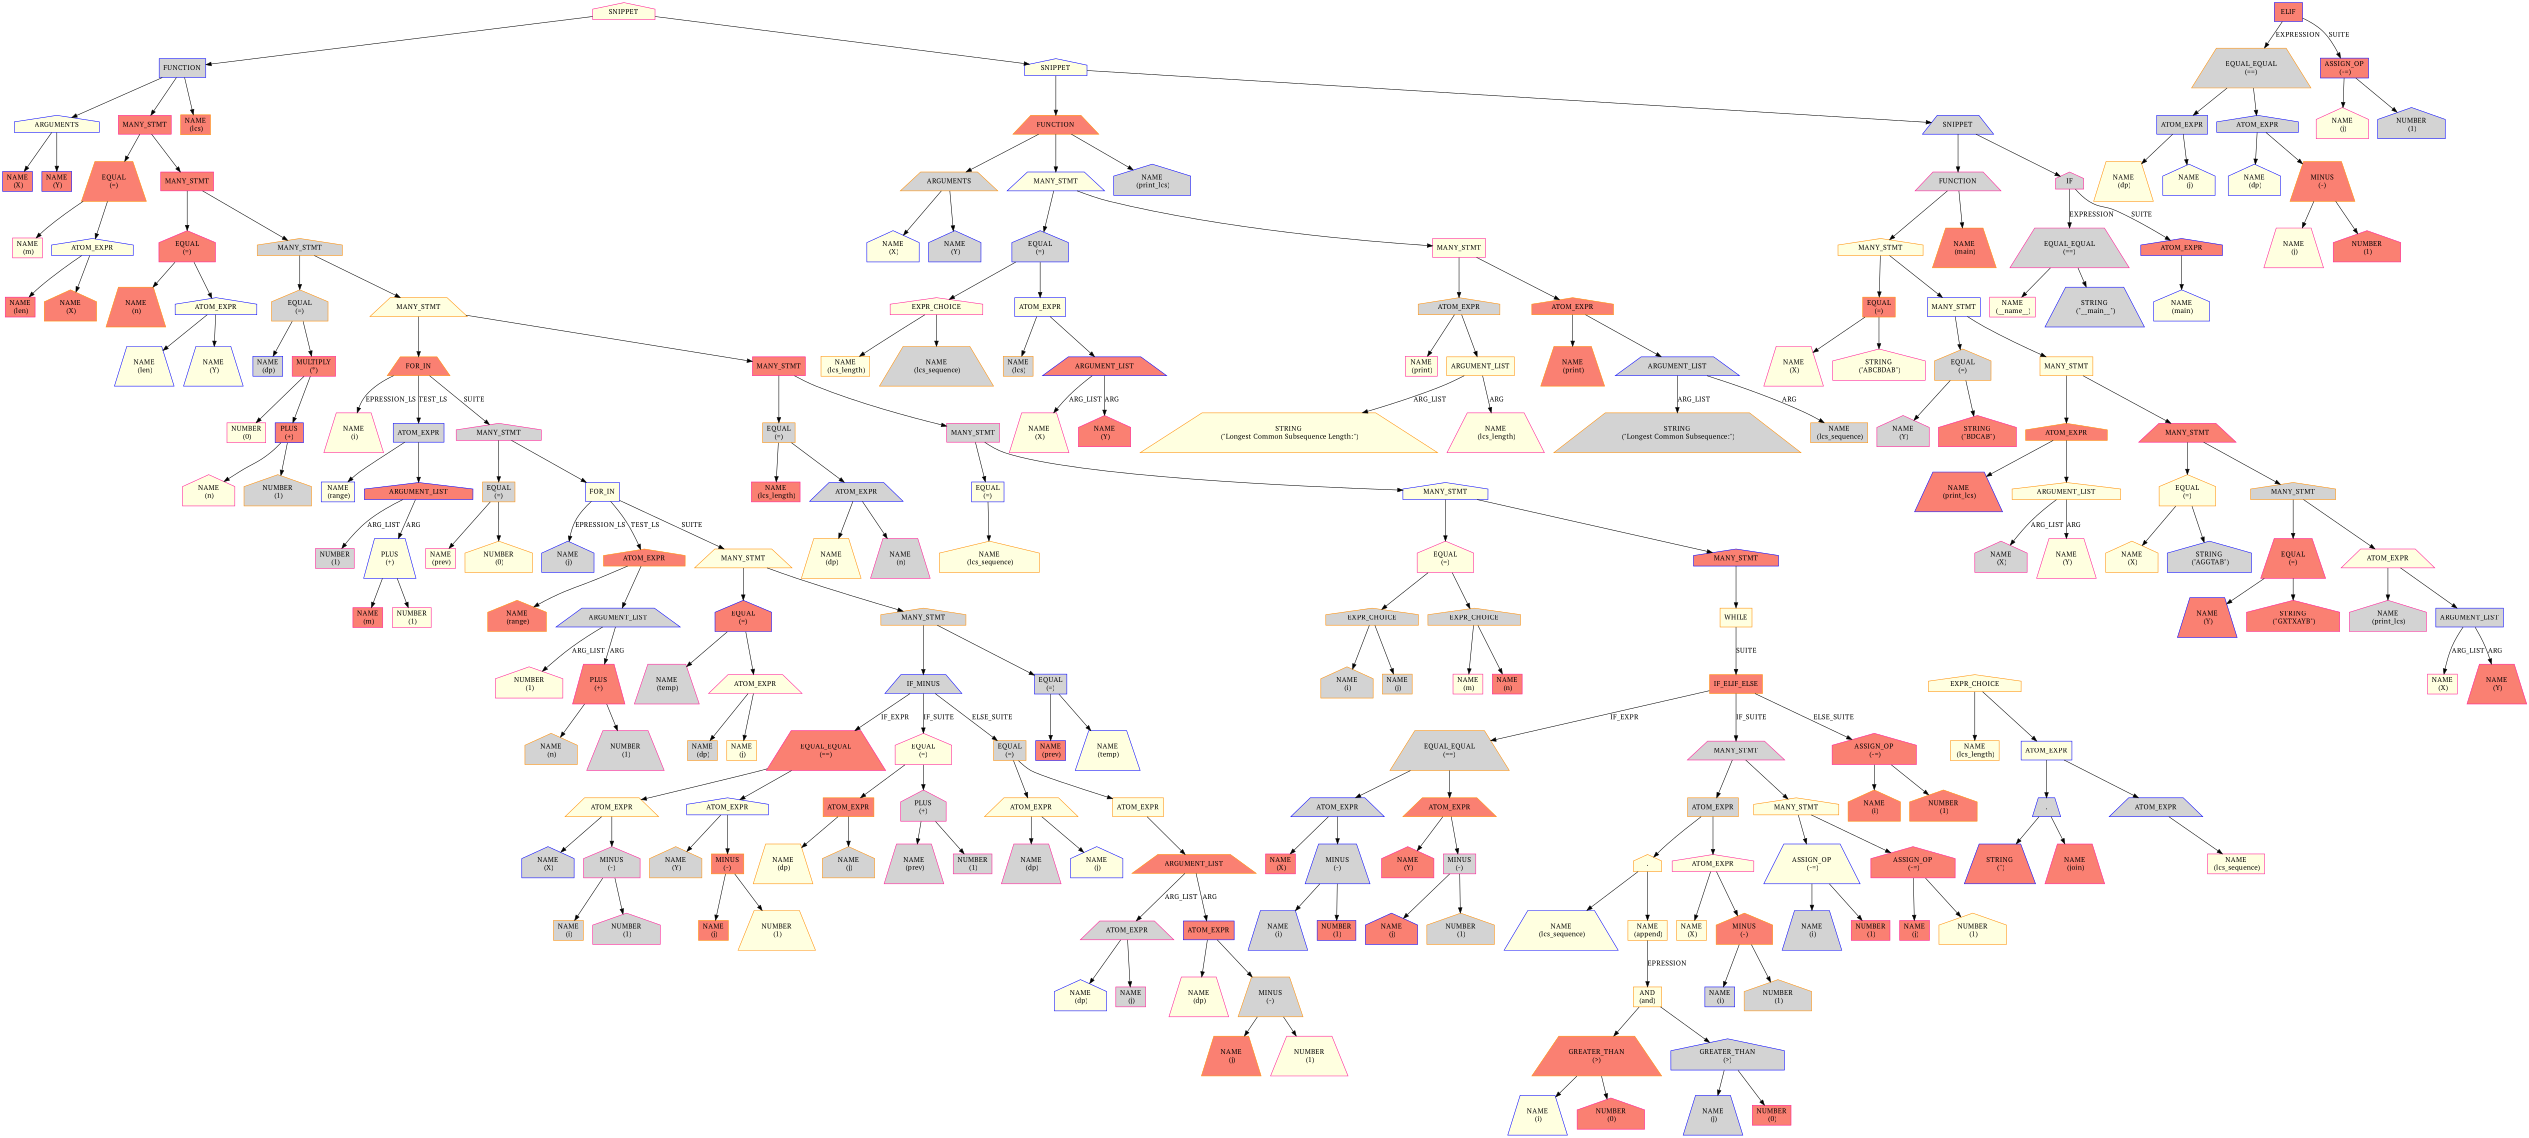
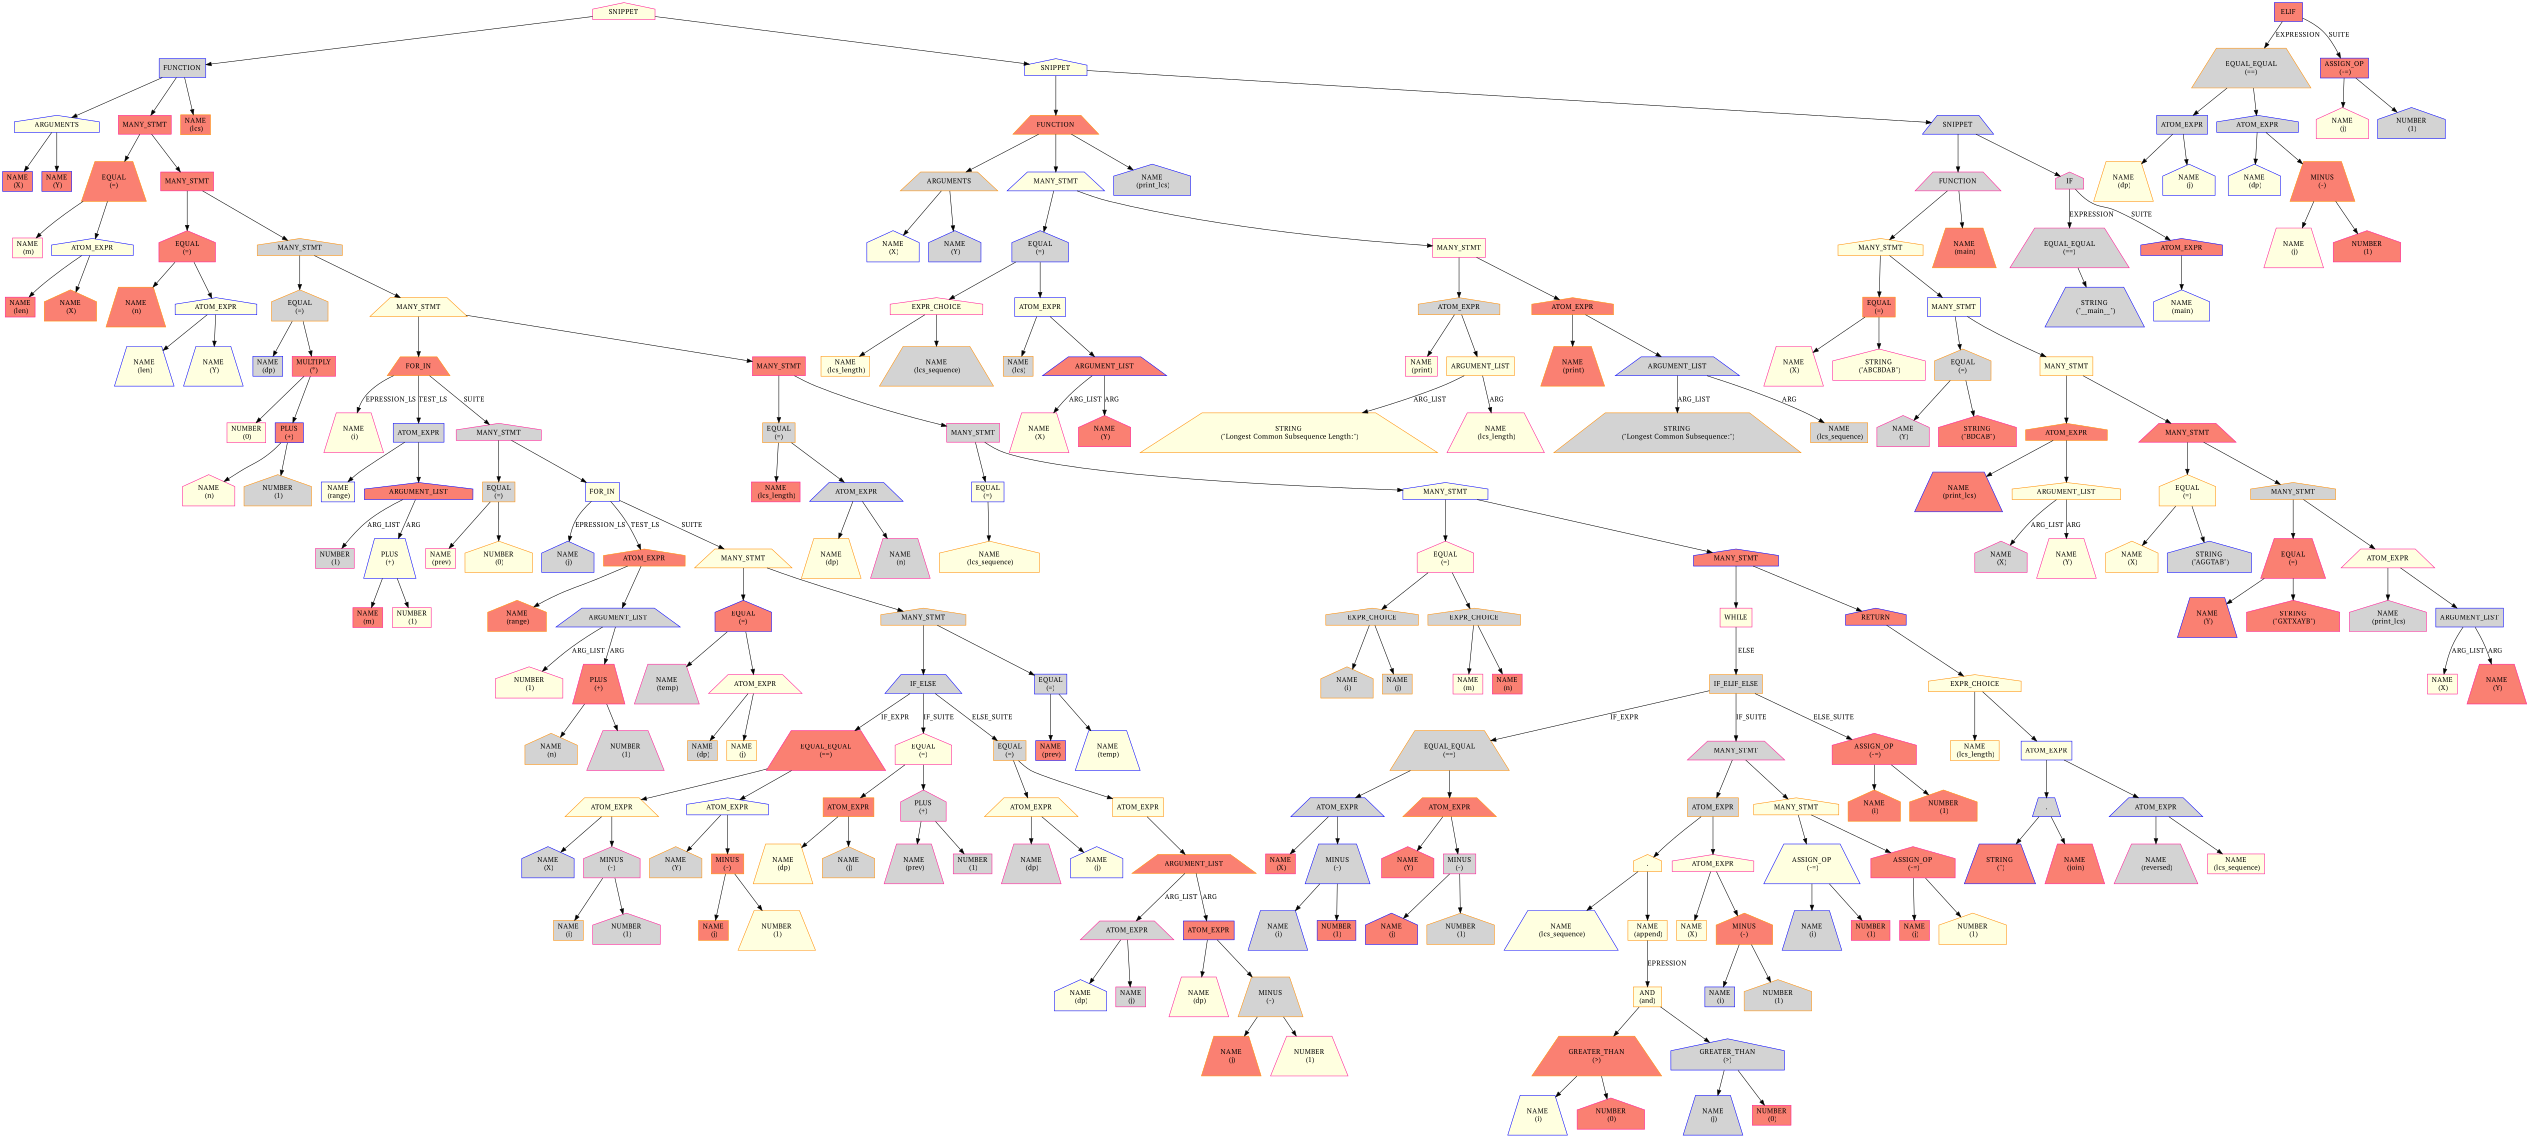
node "NAME (__name__)": removed
node "WHILE": color darkorange -> deeppink
node "RETURN": added
edge "WHILE" -> "IF_ELIF_ELSE": label "SUITE" -> "ELSE"
node "IF_MINUS": label "IF_MINUS" -> "IF_ELSE"
node "IF_ELIF_ELSE": fillcolor salmon -> lightgrey
node "NAME (reversed)": added
